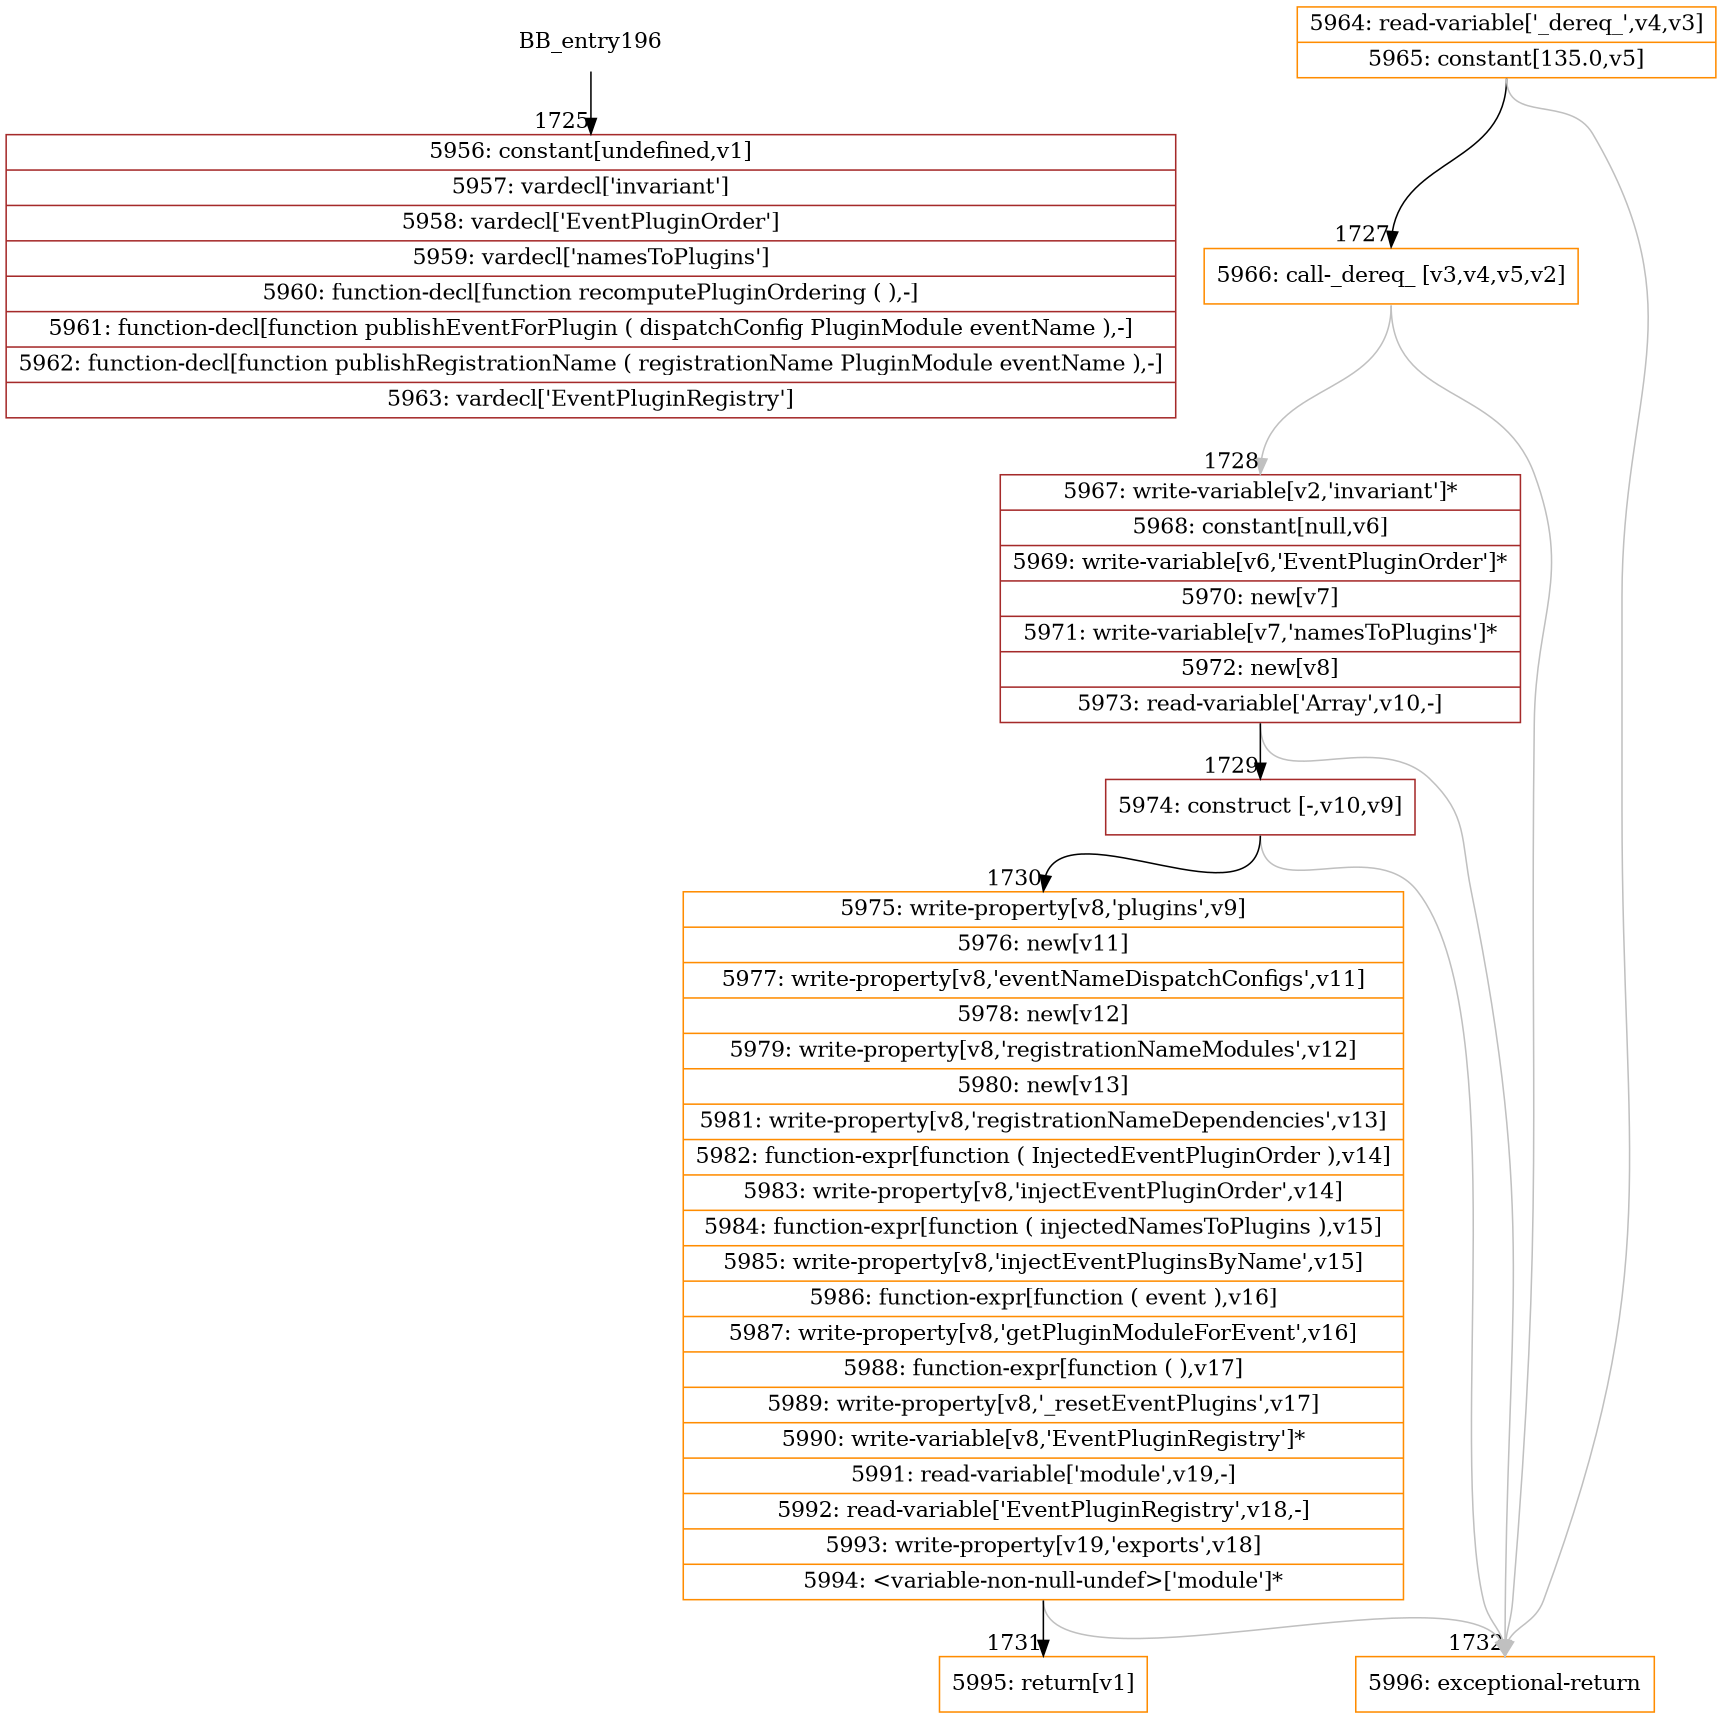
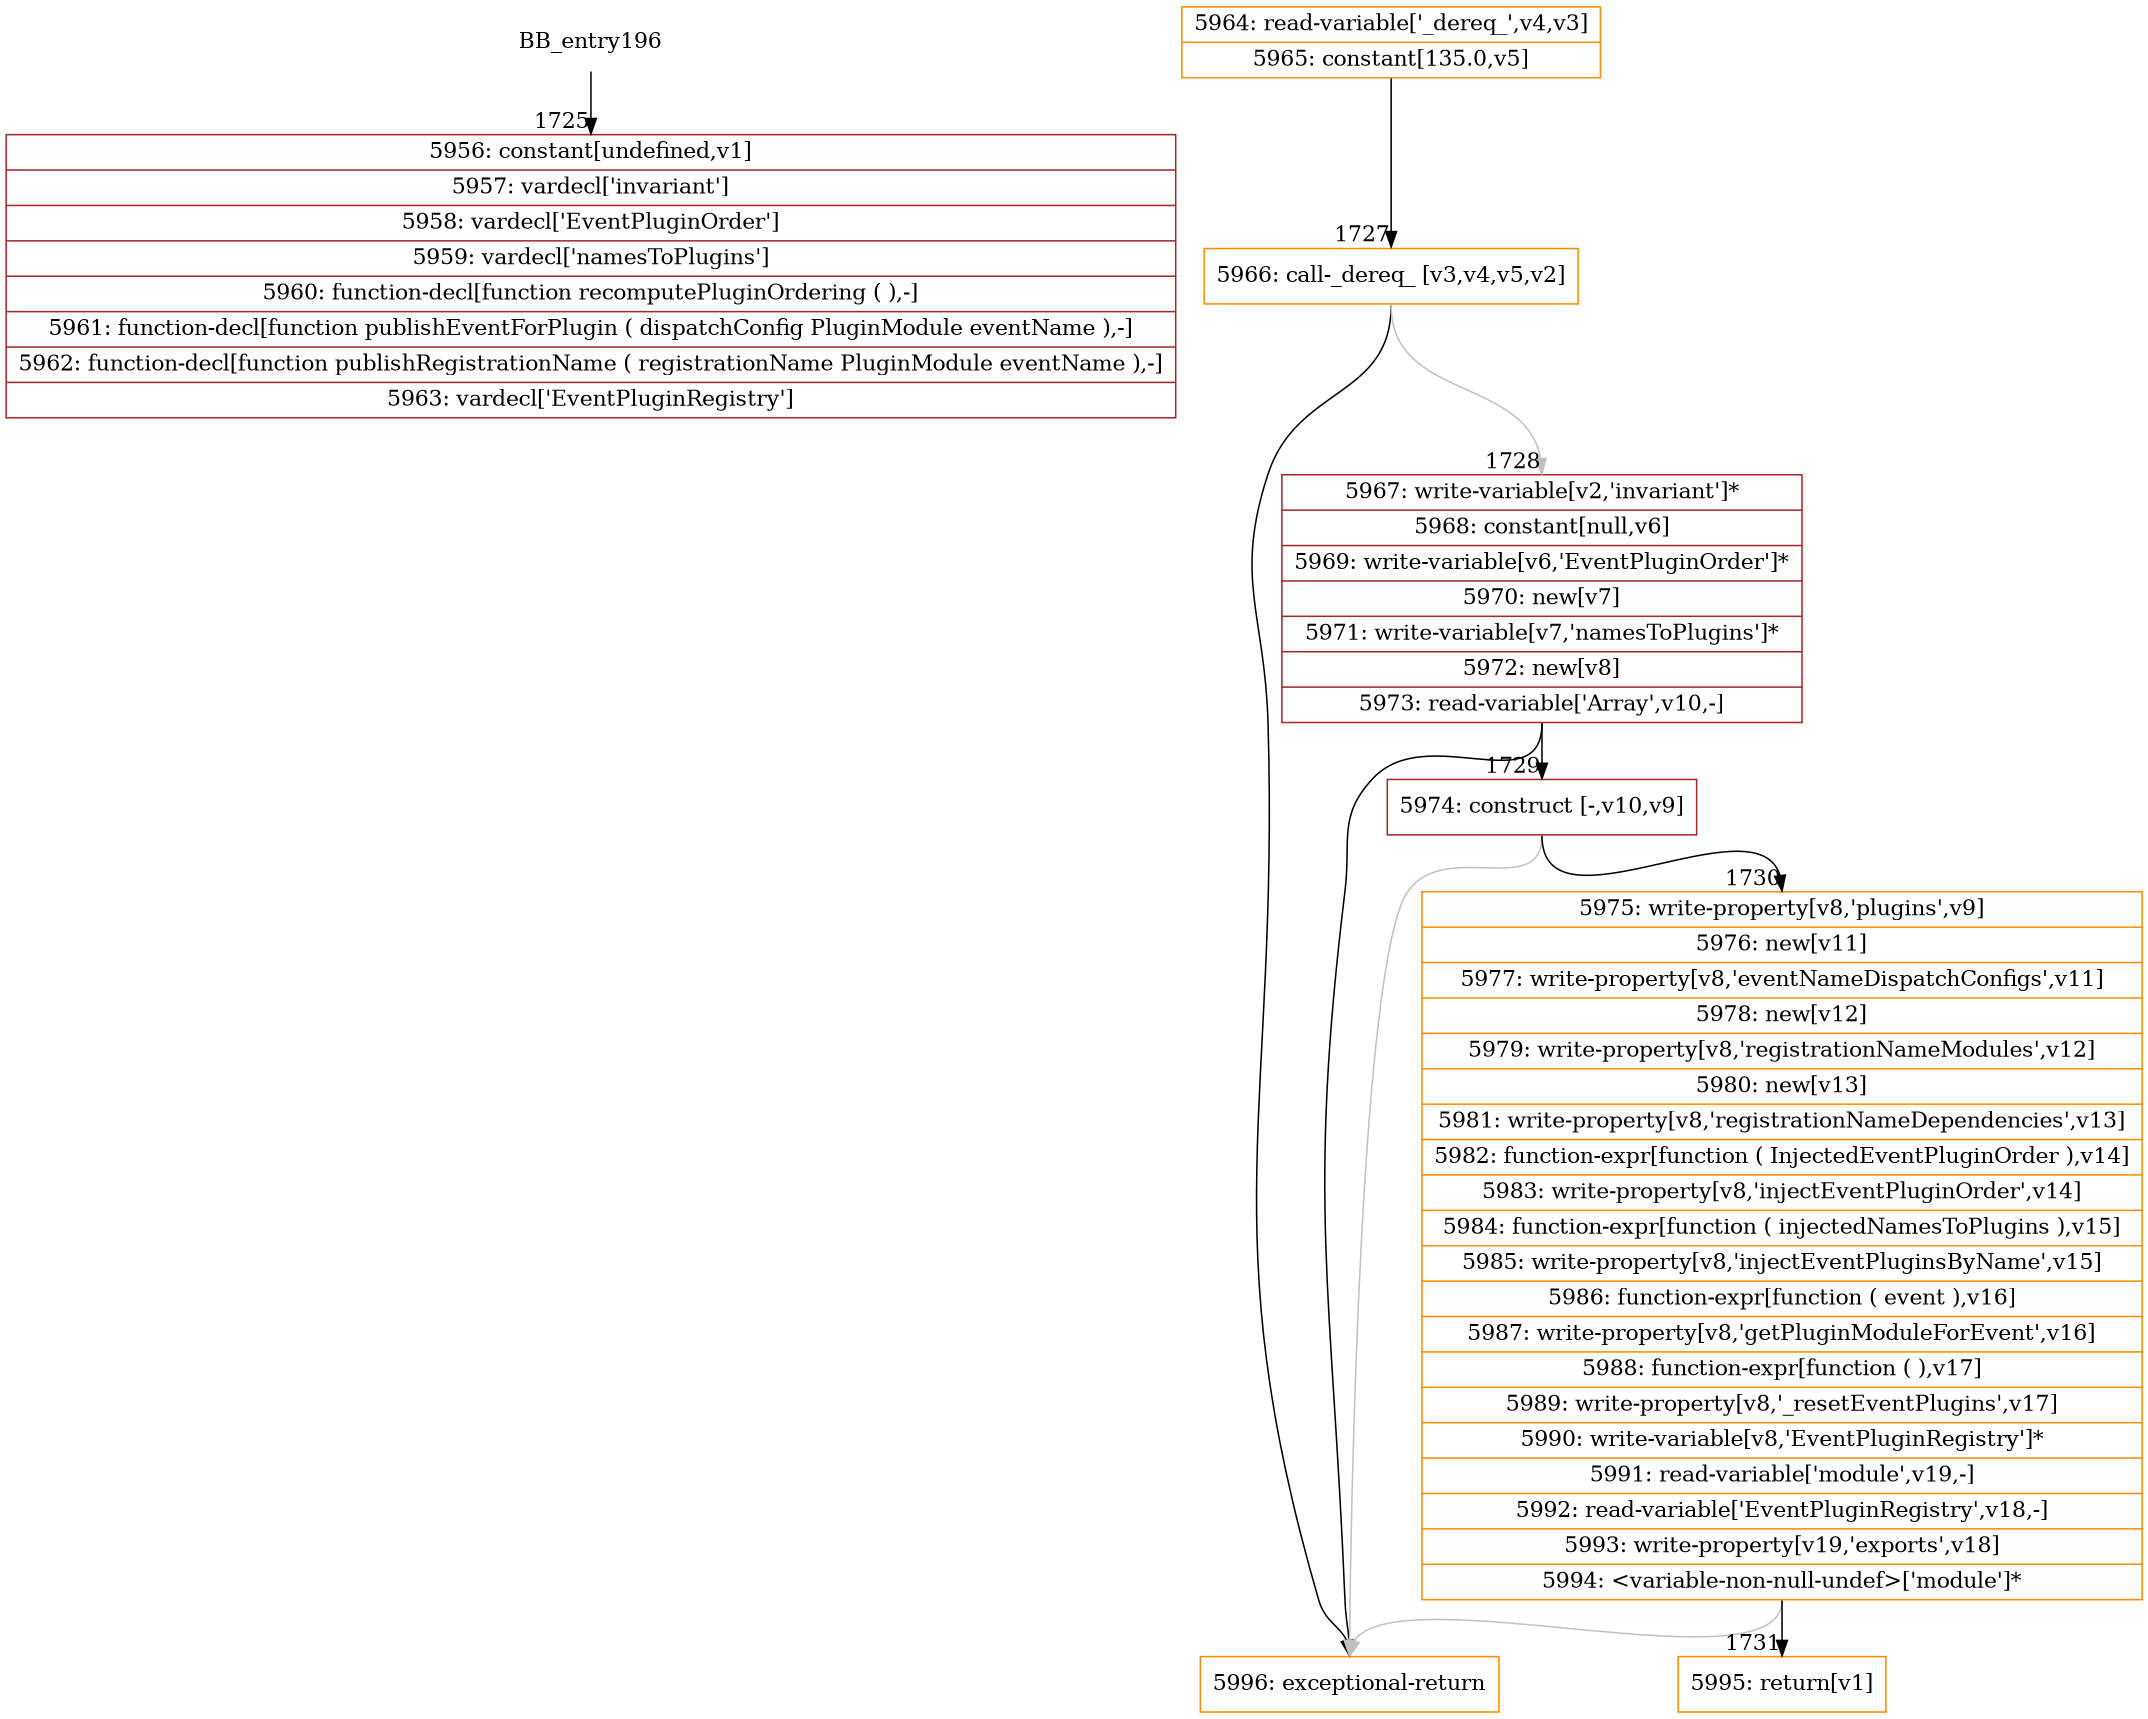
edge "5964: read-variable['_dereq_',v4,v3]" -> "5996: exceptional-return": removed
edge "5966: call-_dereq_ [v3,v4,v5,v2]" -> "5996: exceptional-return": color gray -> black
edge "5967: write-variable[v2,'invariant']*" -> "5996: exceptional-return": color gray -> black
